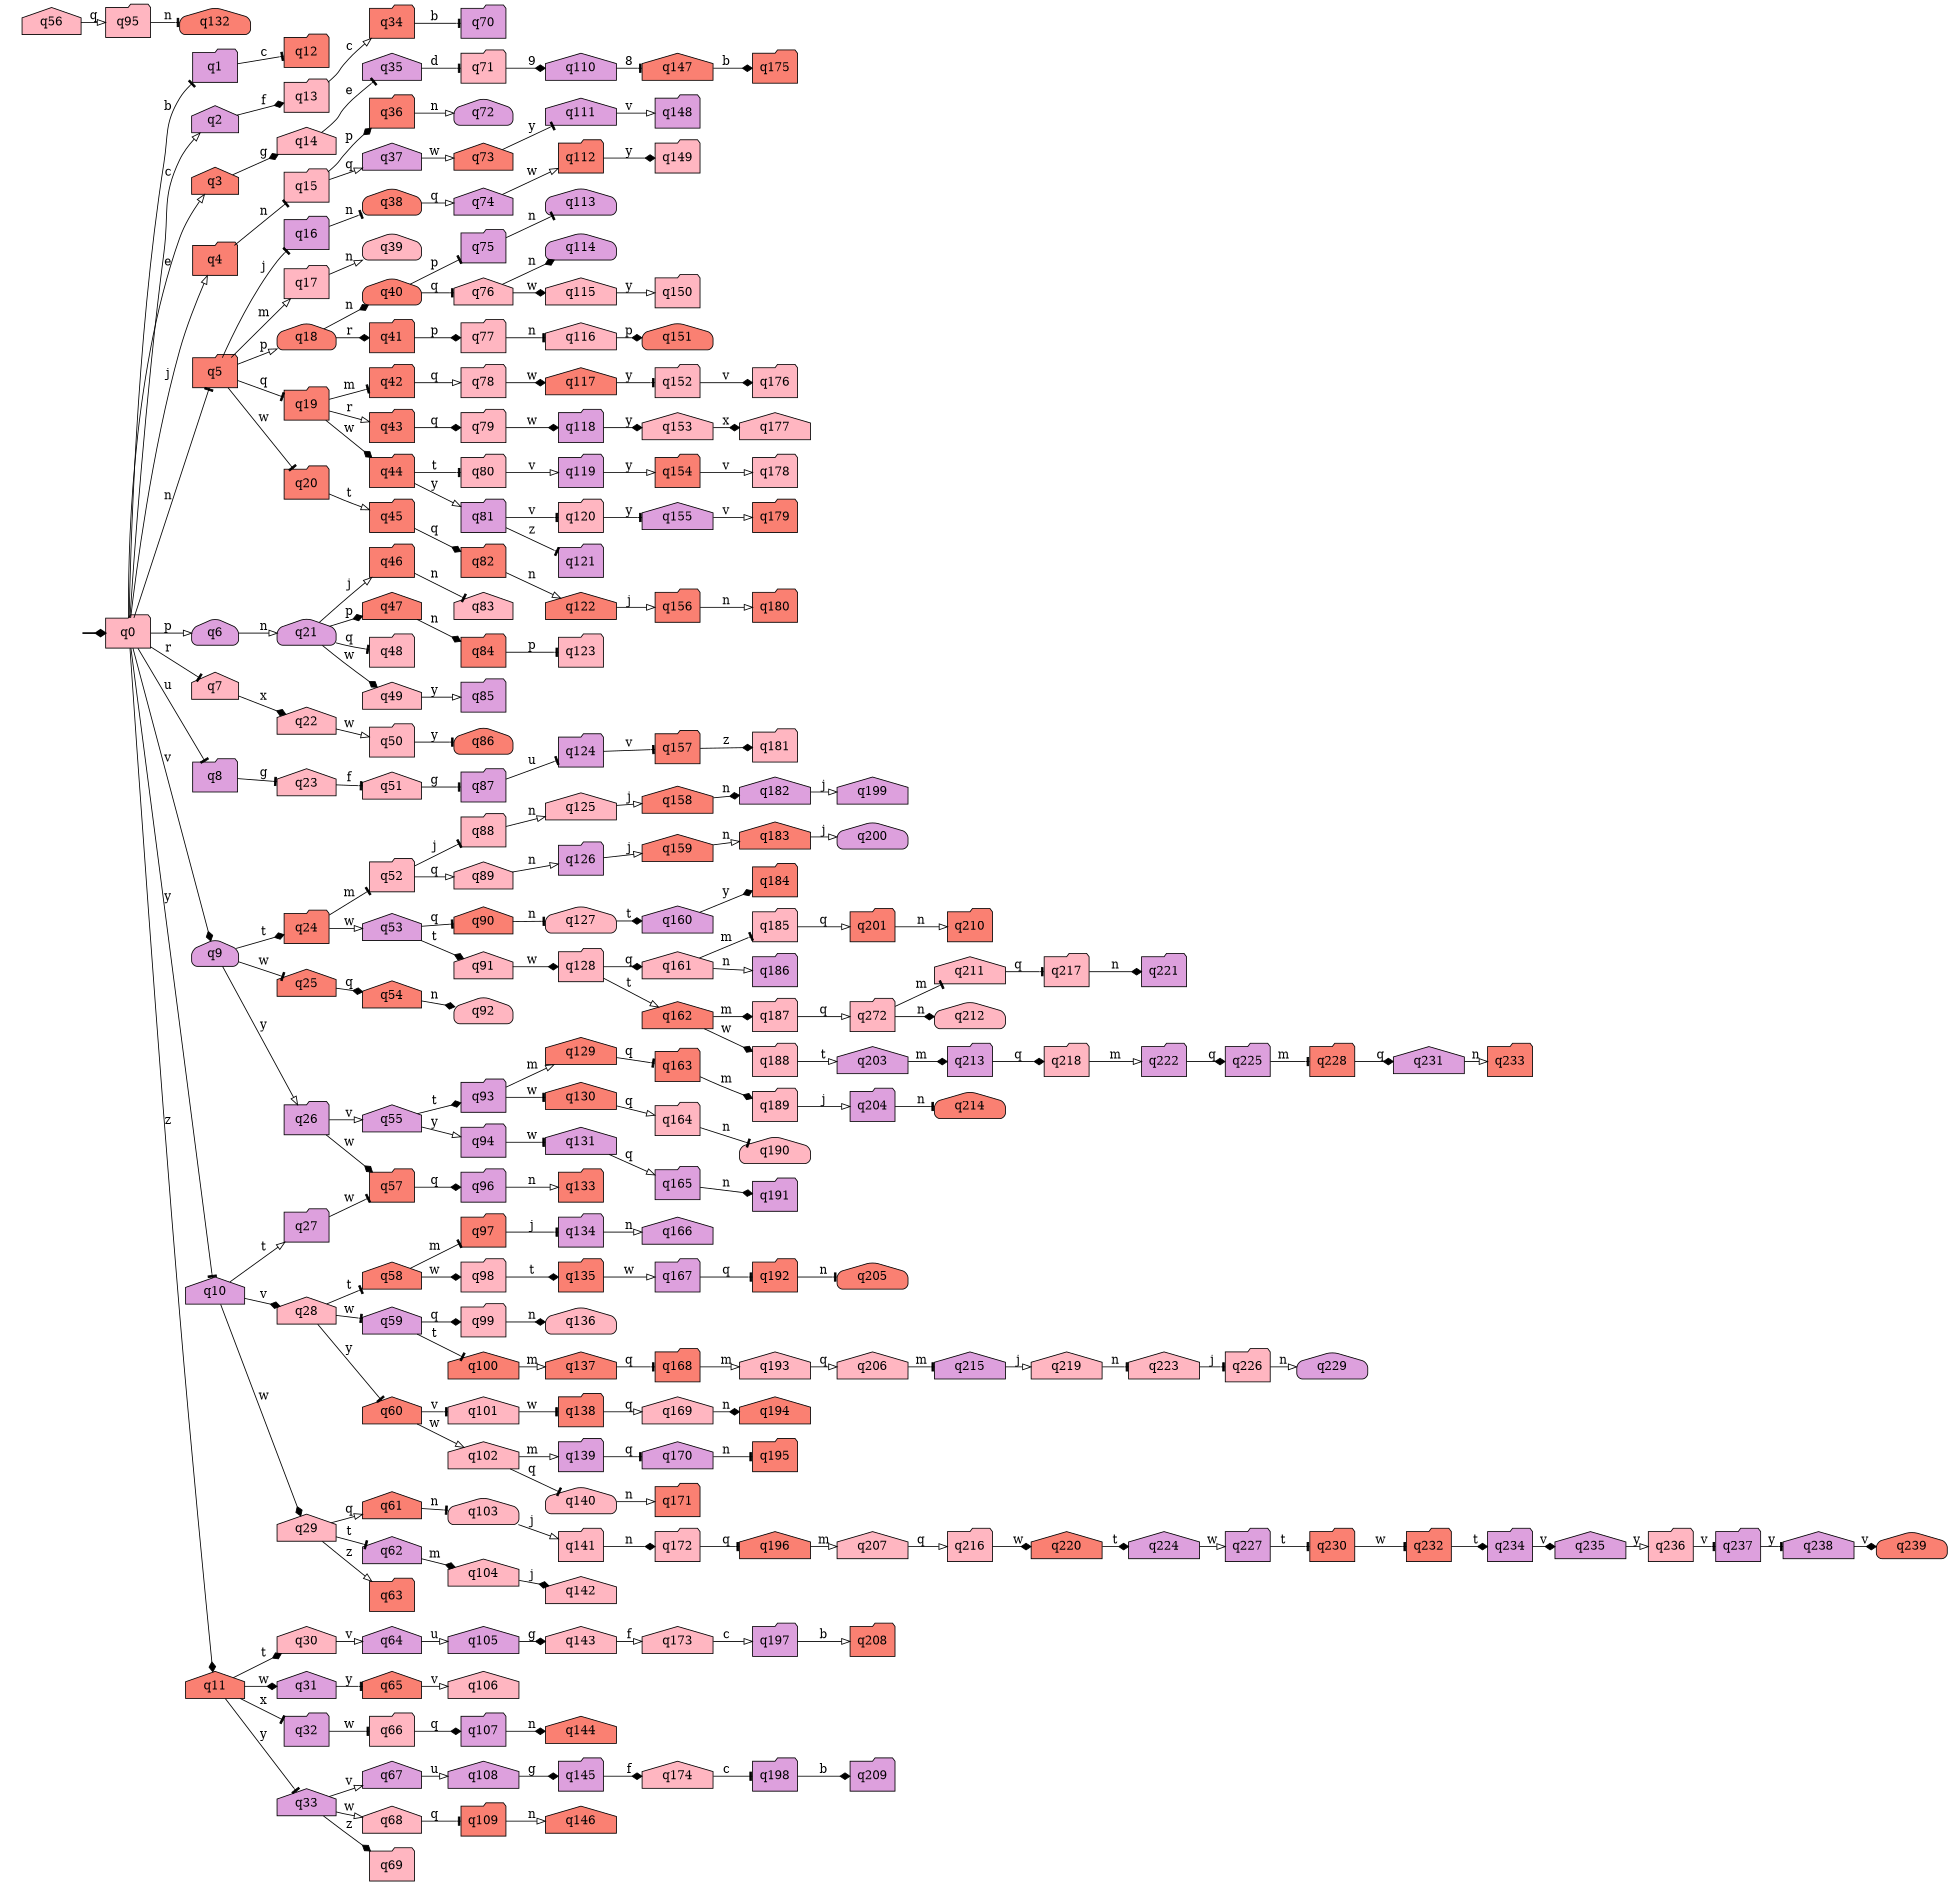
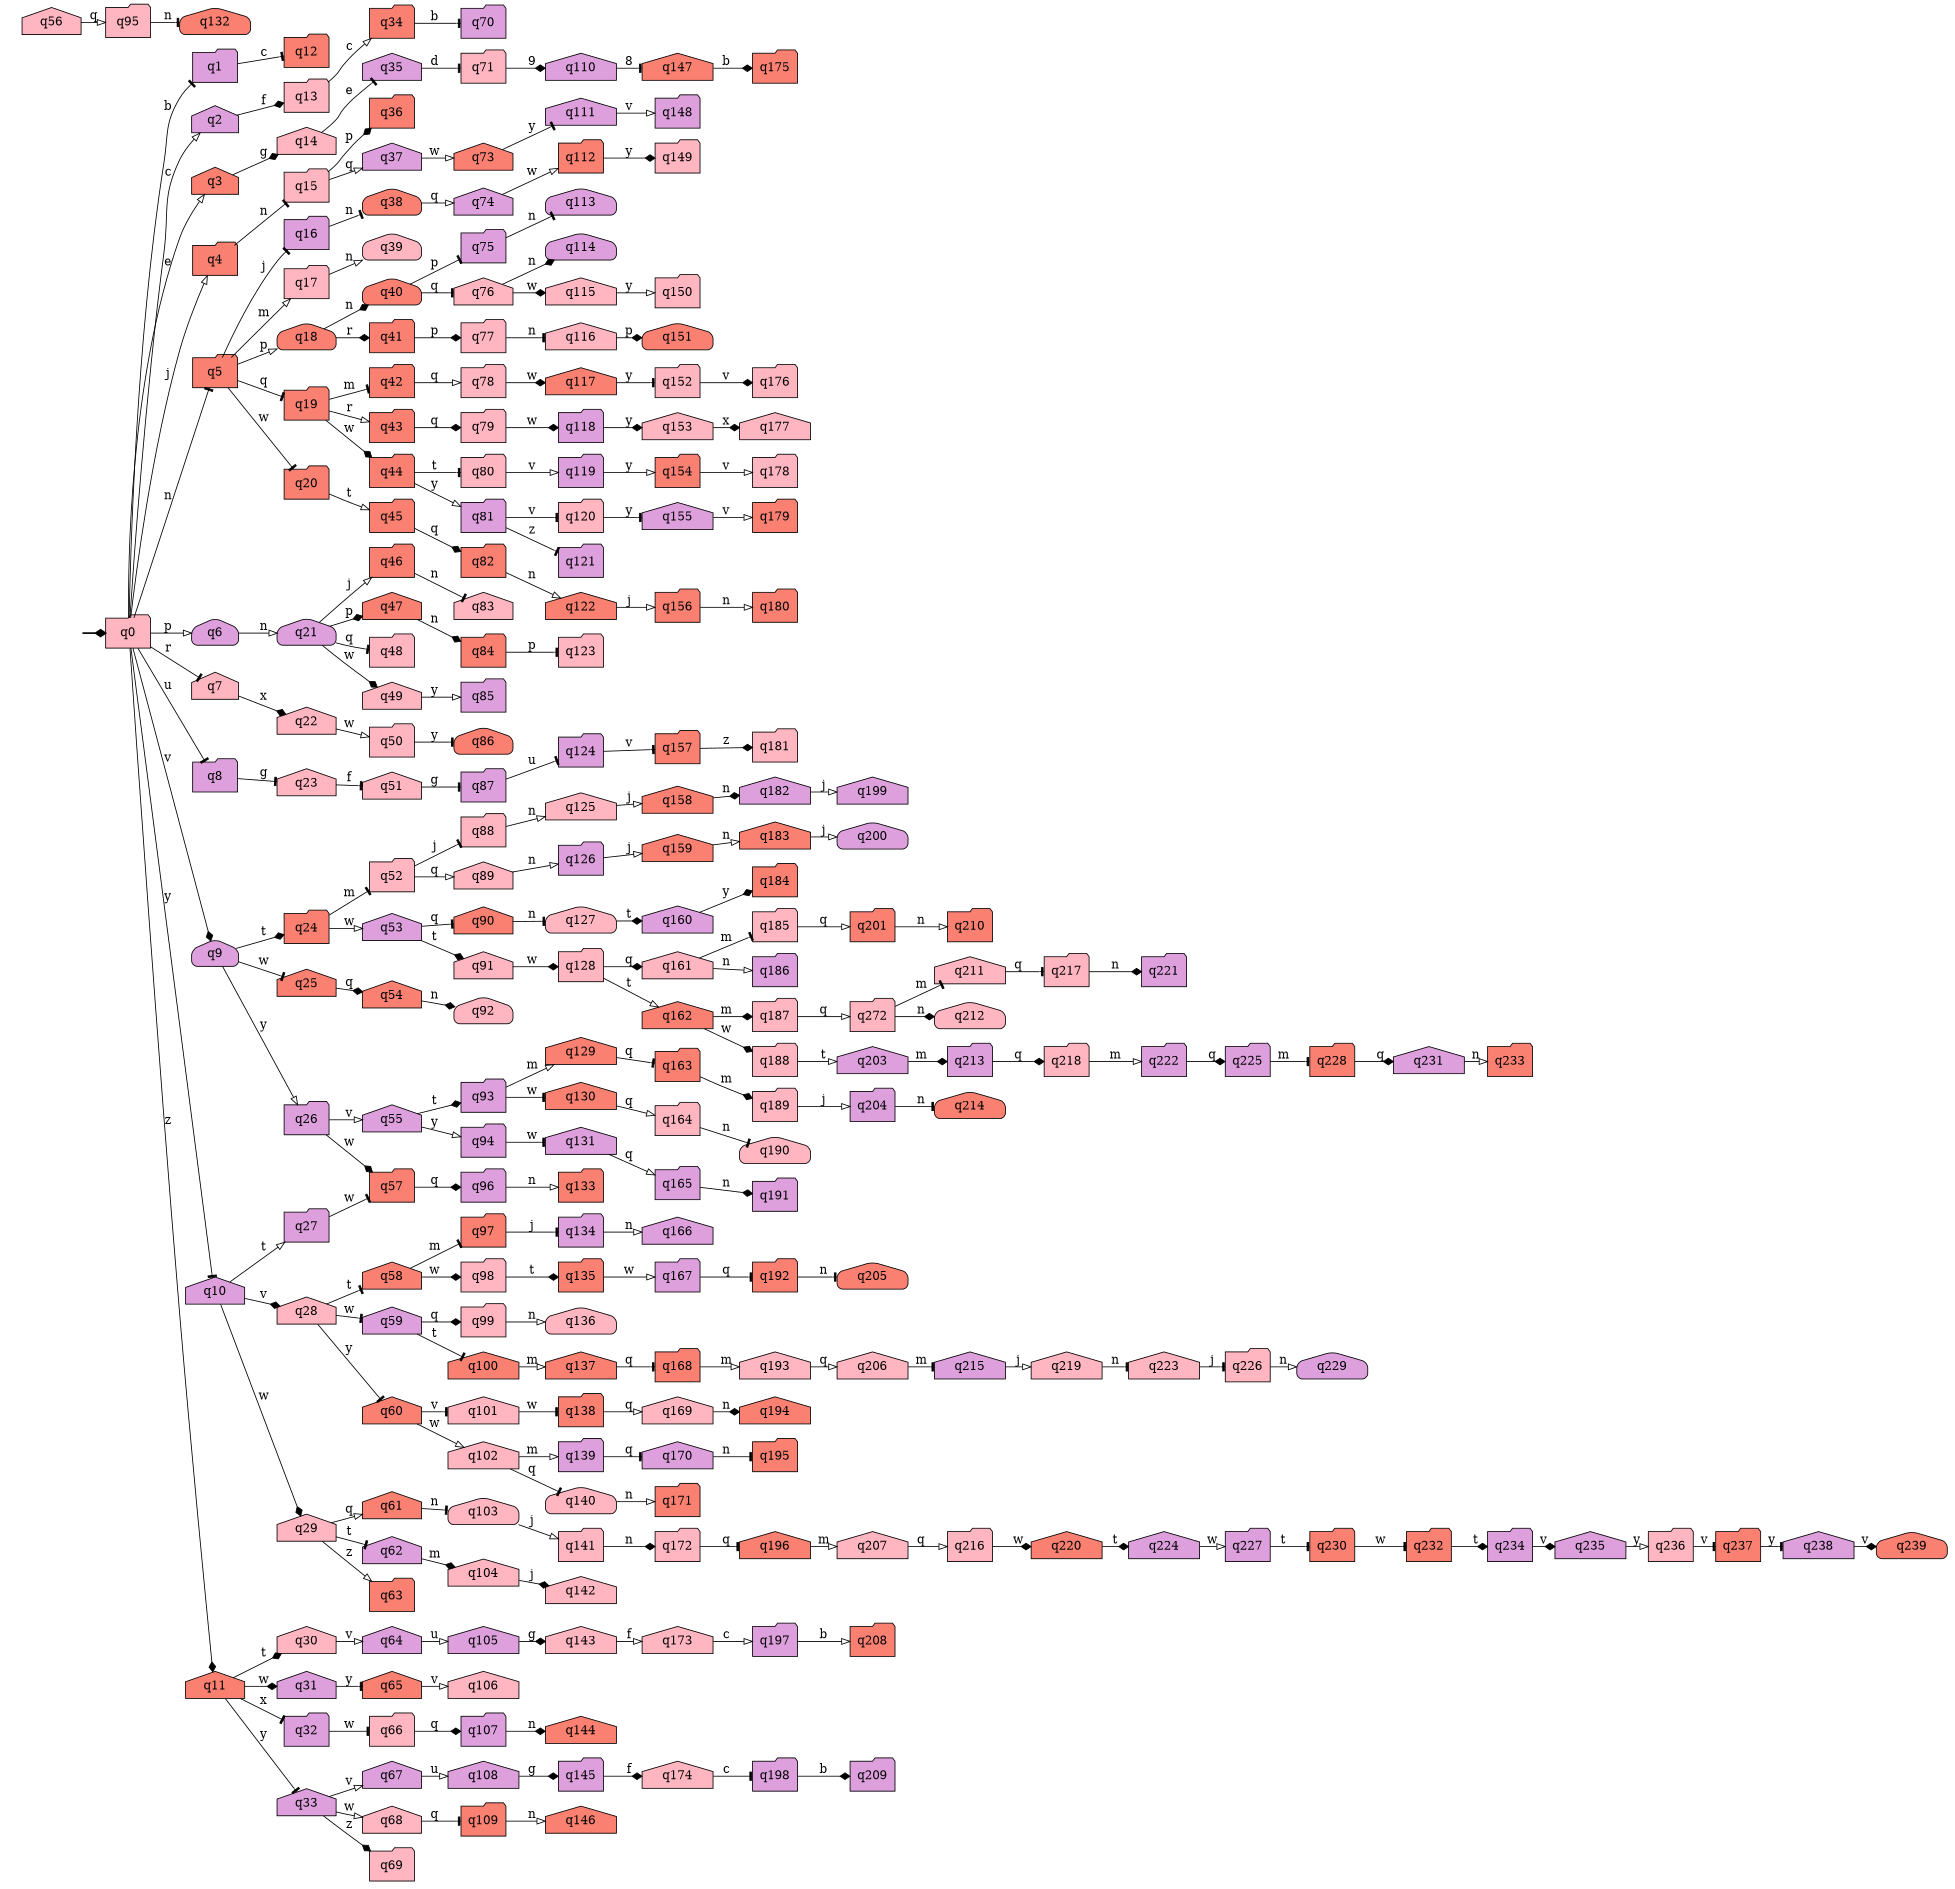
node "q72": removed
edge "q99" -> "q136": arrowhead diamond -> onormal
node "q237": fillcolor plum -> salmon
